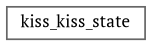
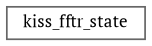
node "kiss_kiss_state": label "kiss_kiss_state" -> "kiss_fftr_state"
